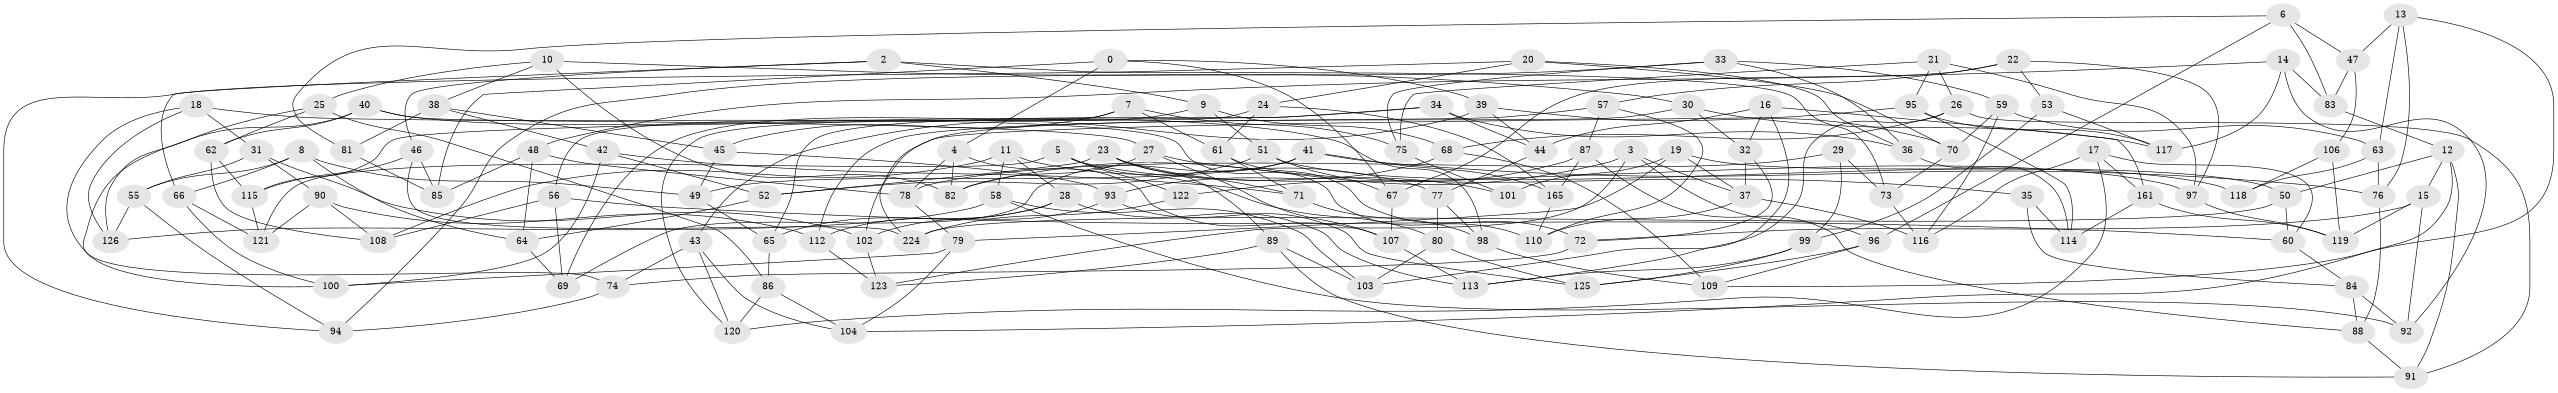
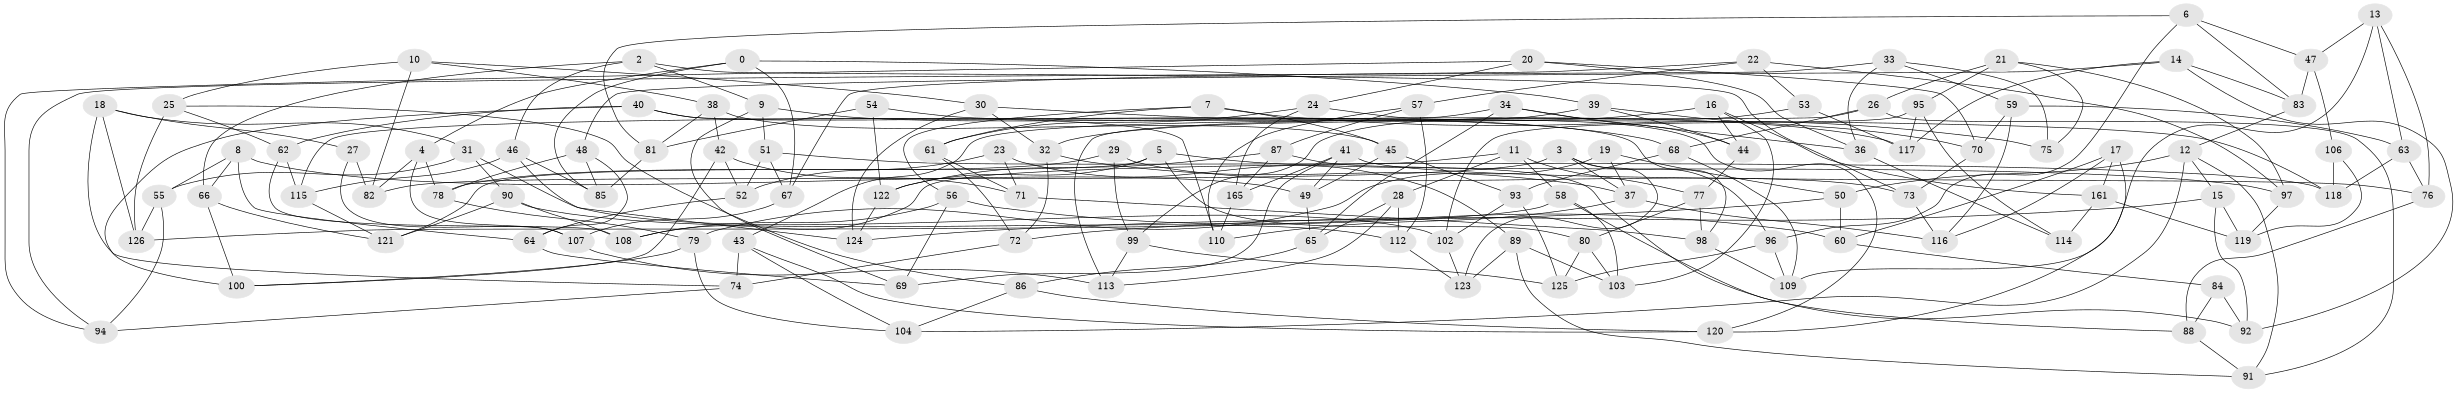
node "54": added
node "101": removed
node "35": removed
node "224": label "224" -> "124"
